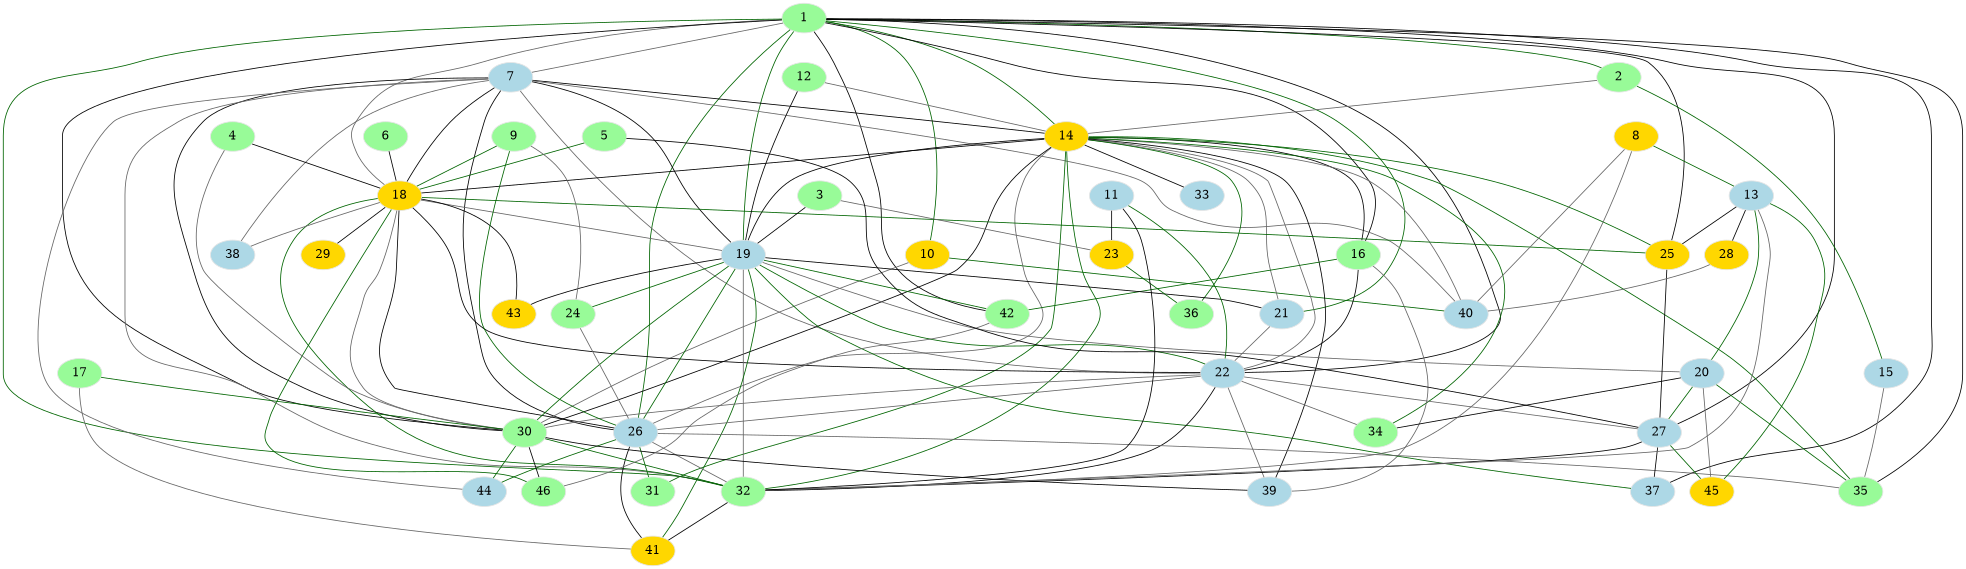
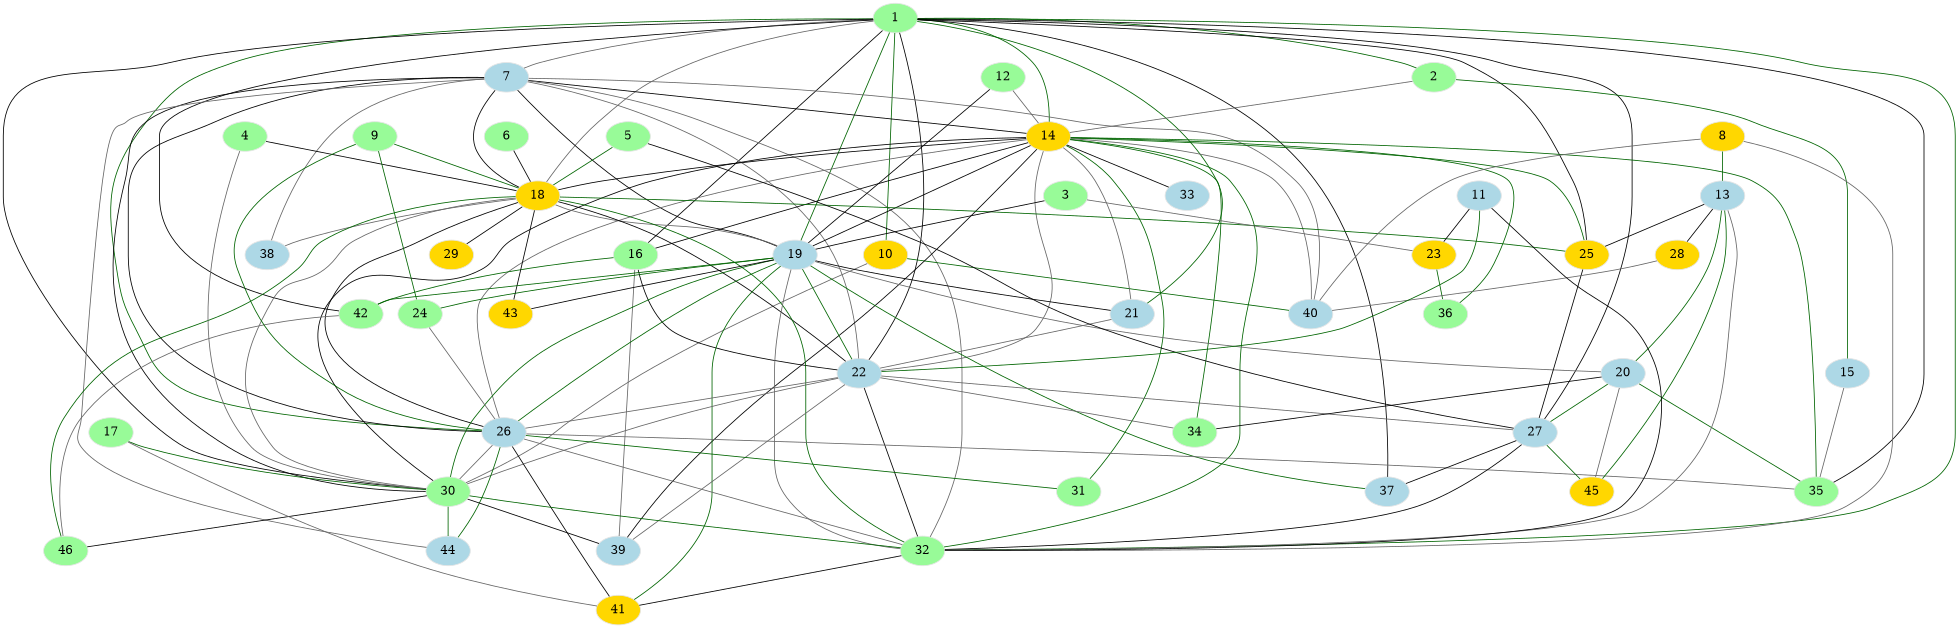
edge "9" -- "24": color gray40 -> darkgreen
edge "26" -- "30": added
